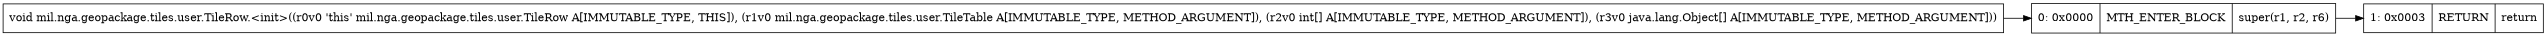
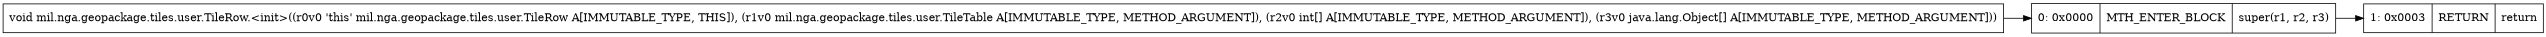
node "0: 0x0000": text "super(r1, r2, r6)" -> "super(r1, r2, r3)"
